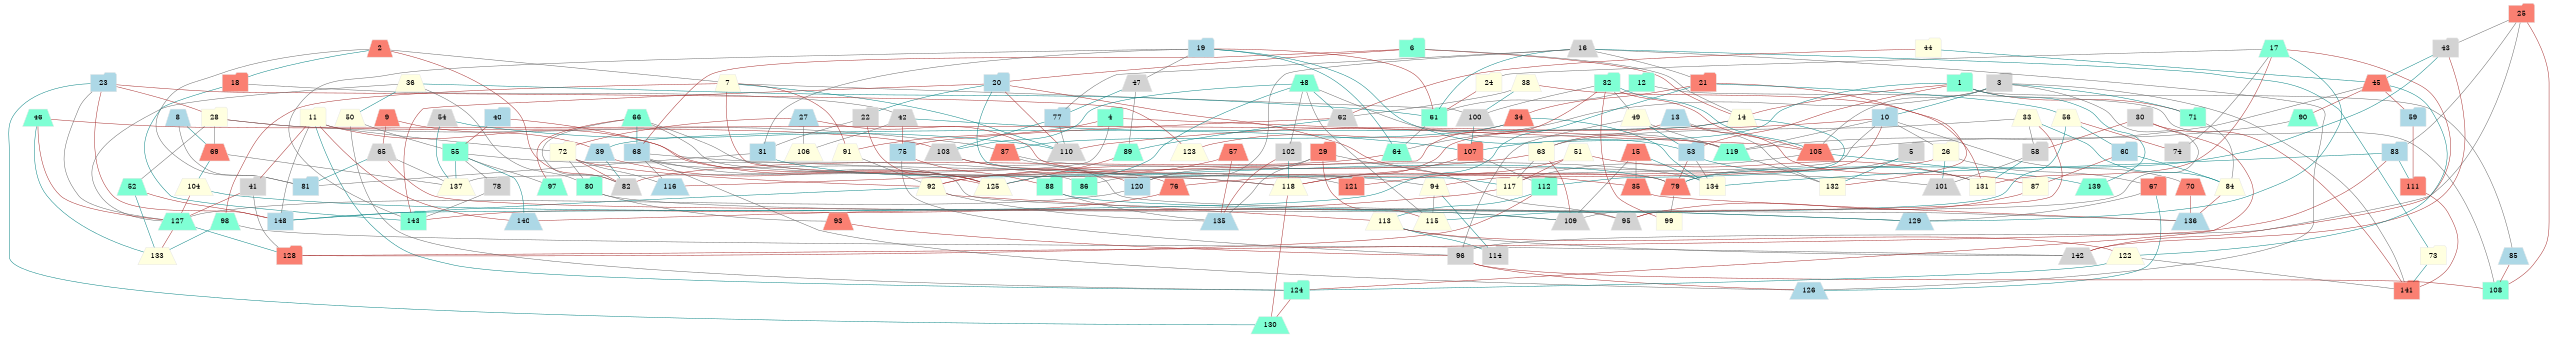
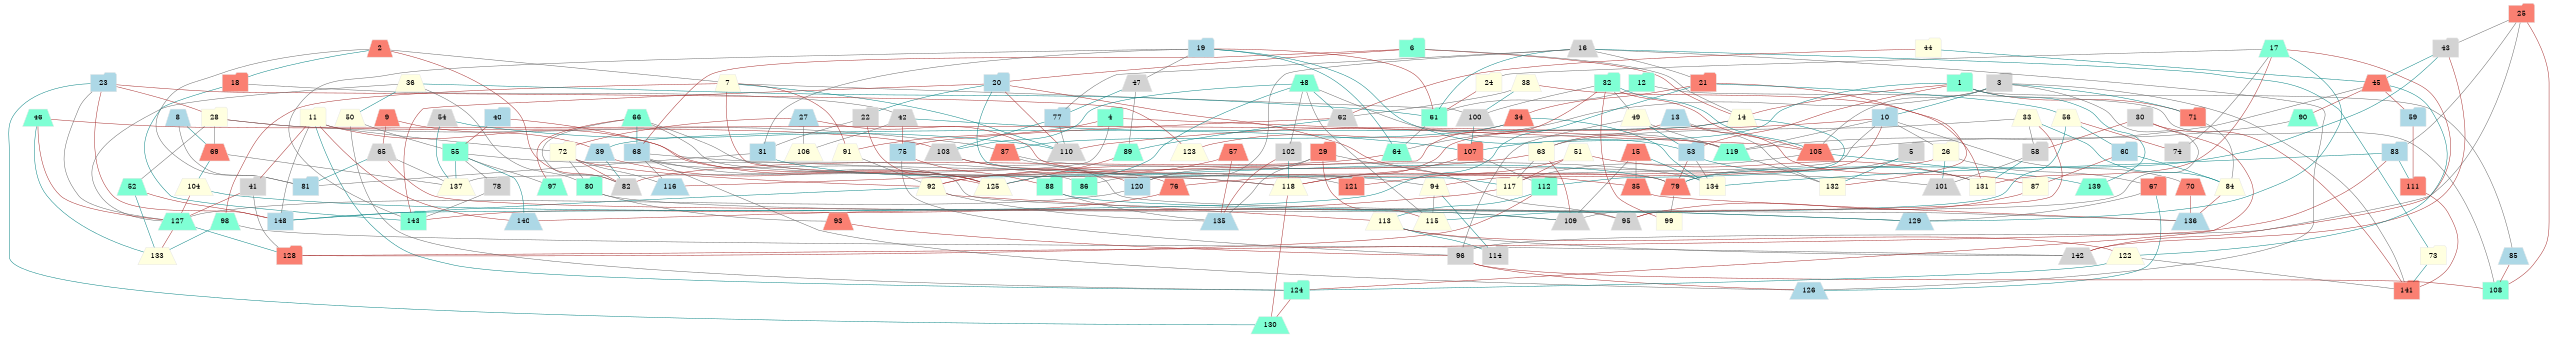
node "71": fillcolor aquamarine -> salmon
